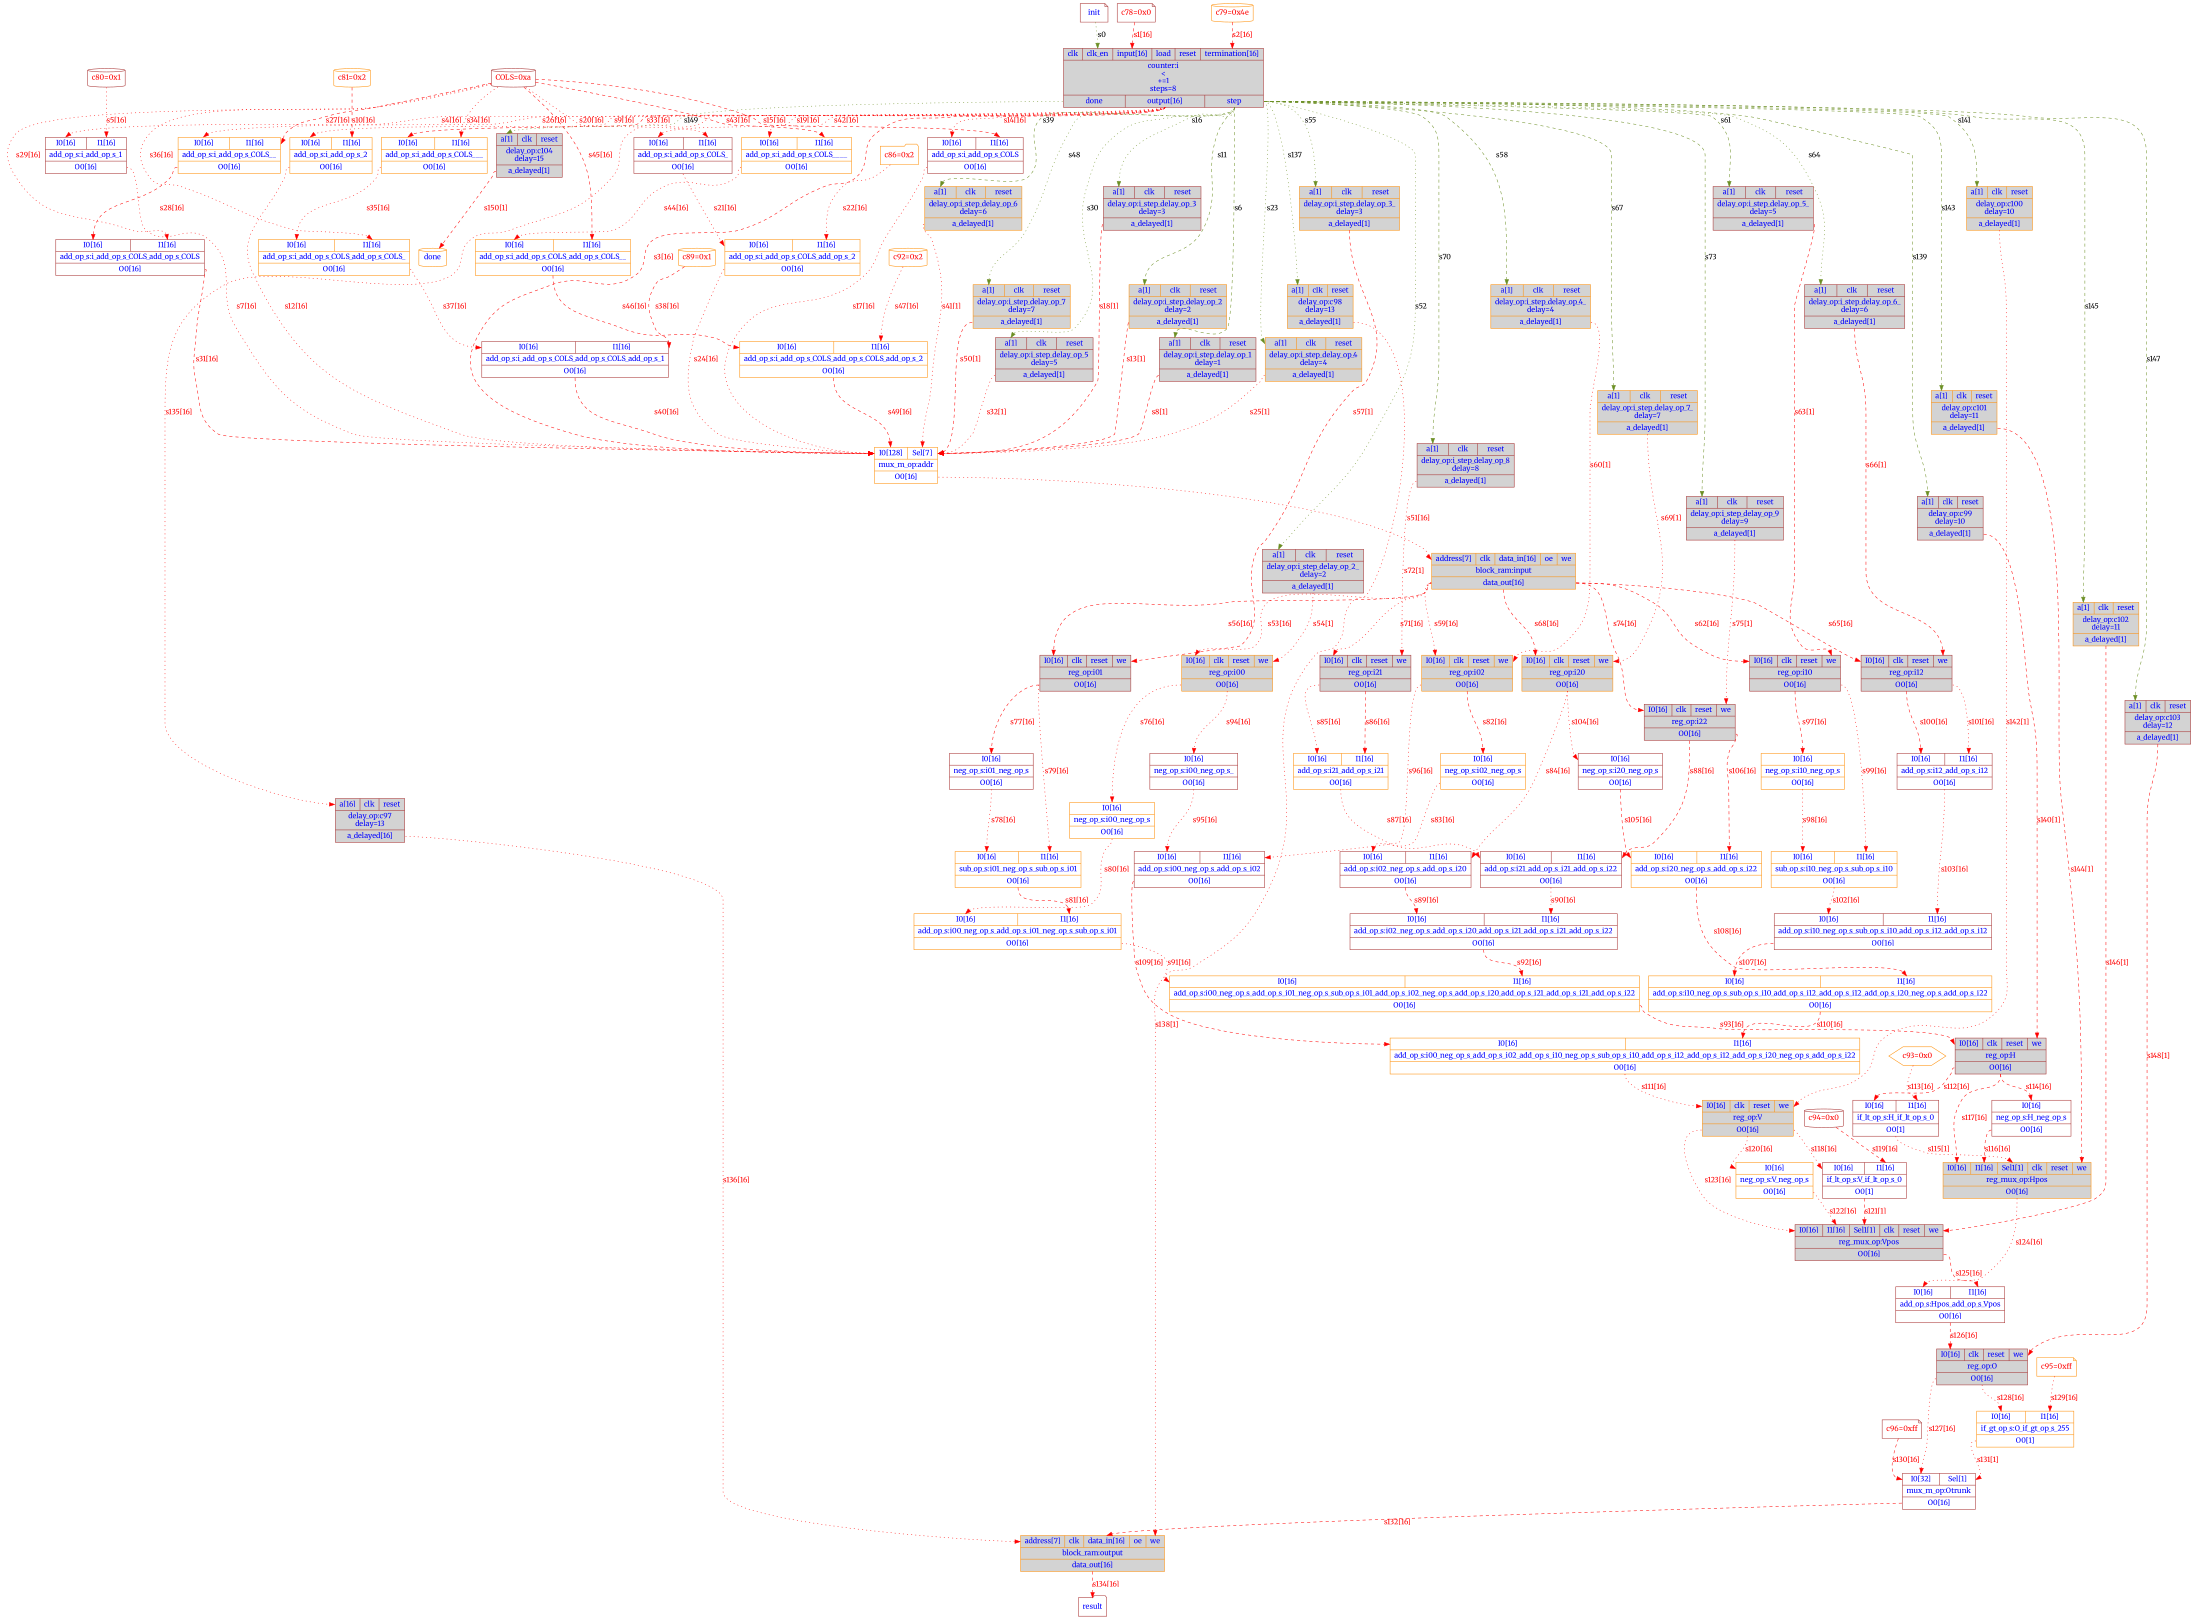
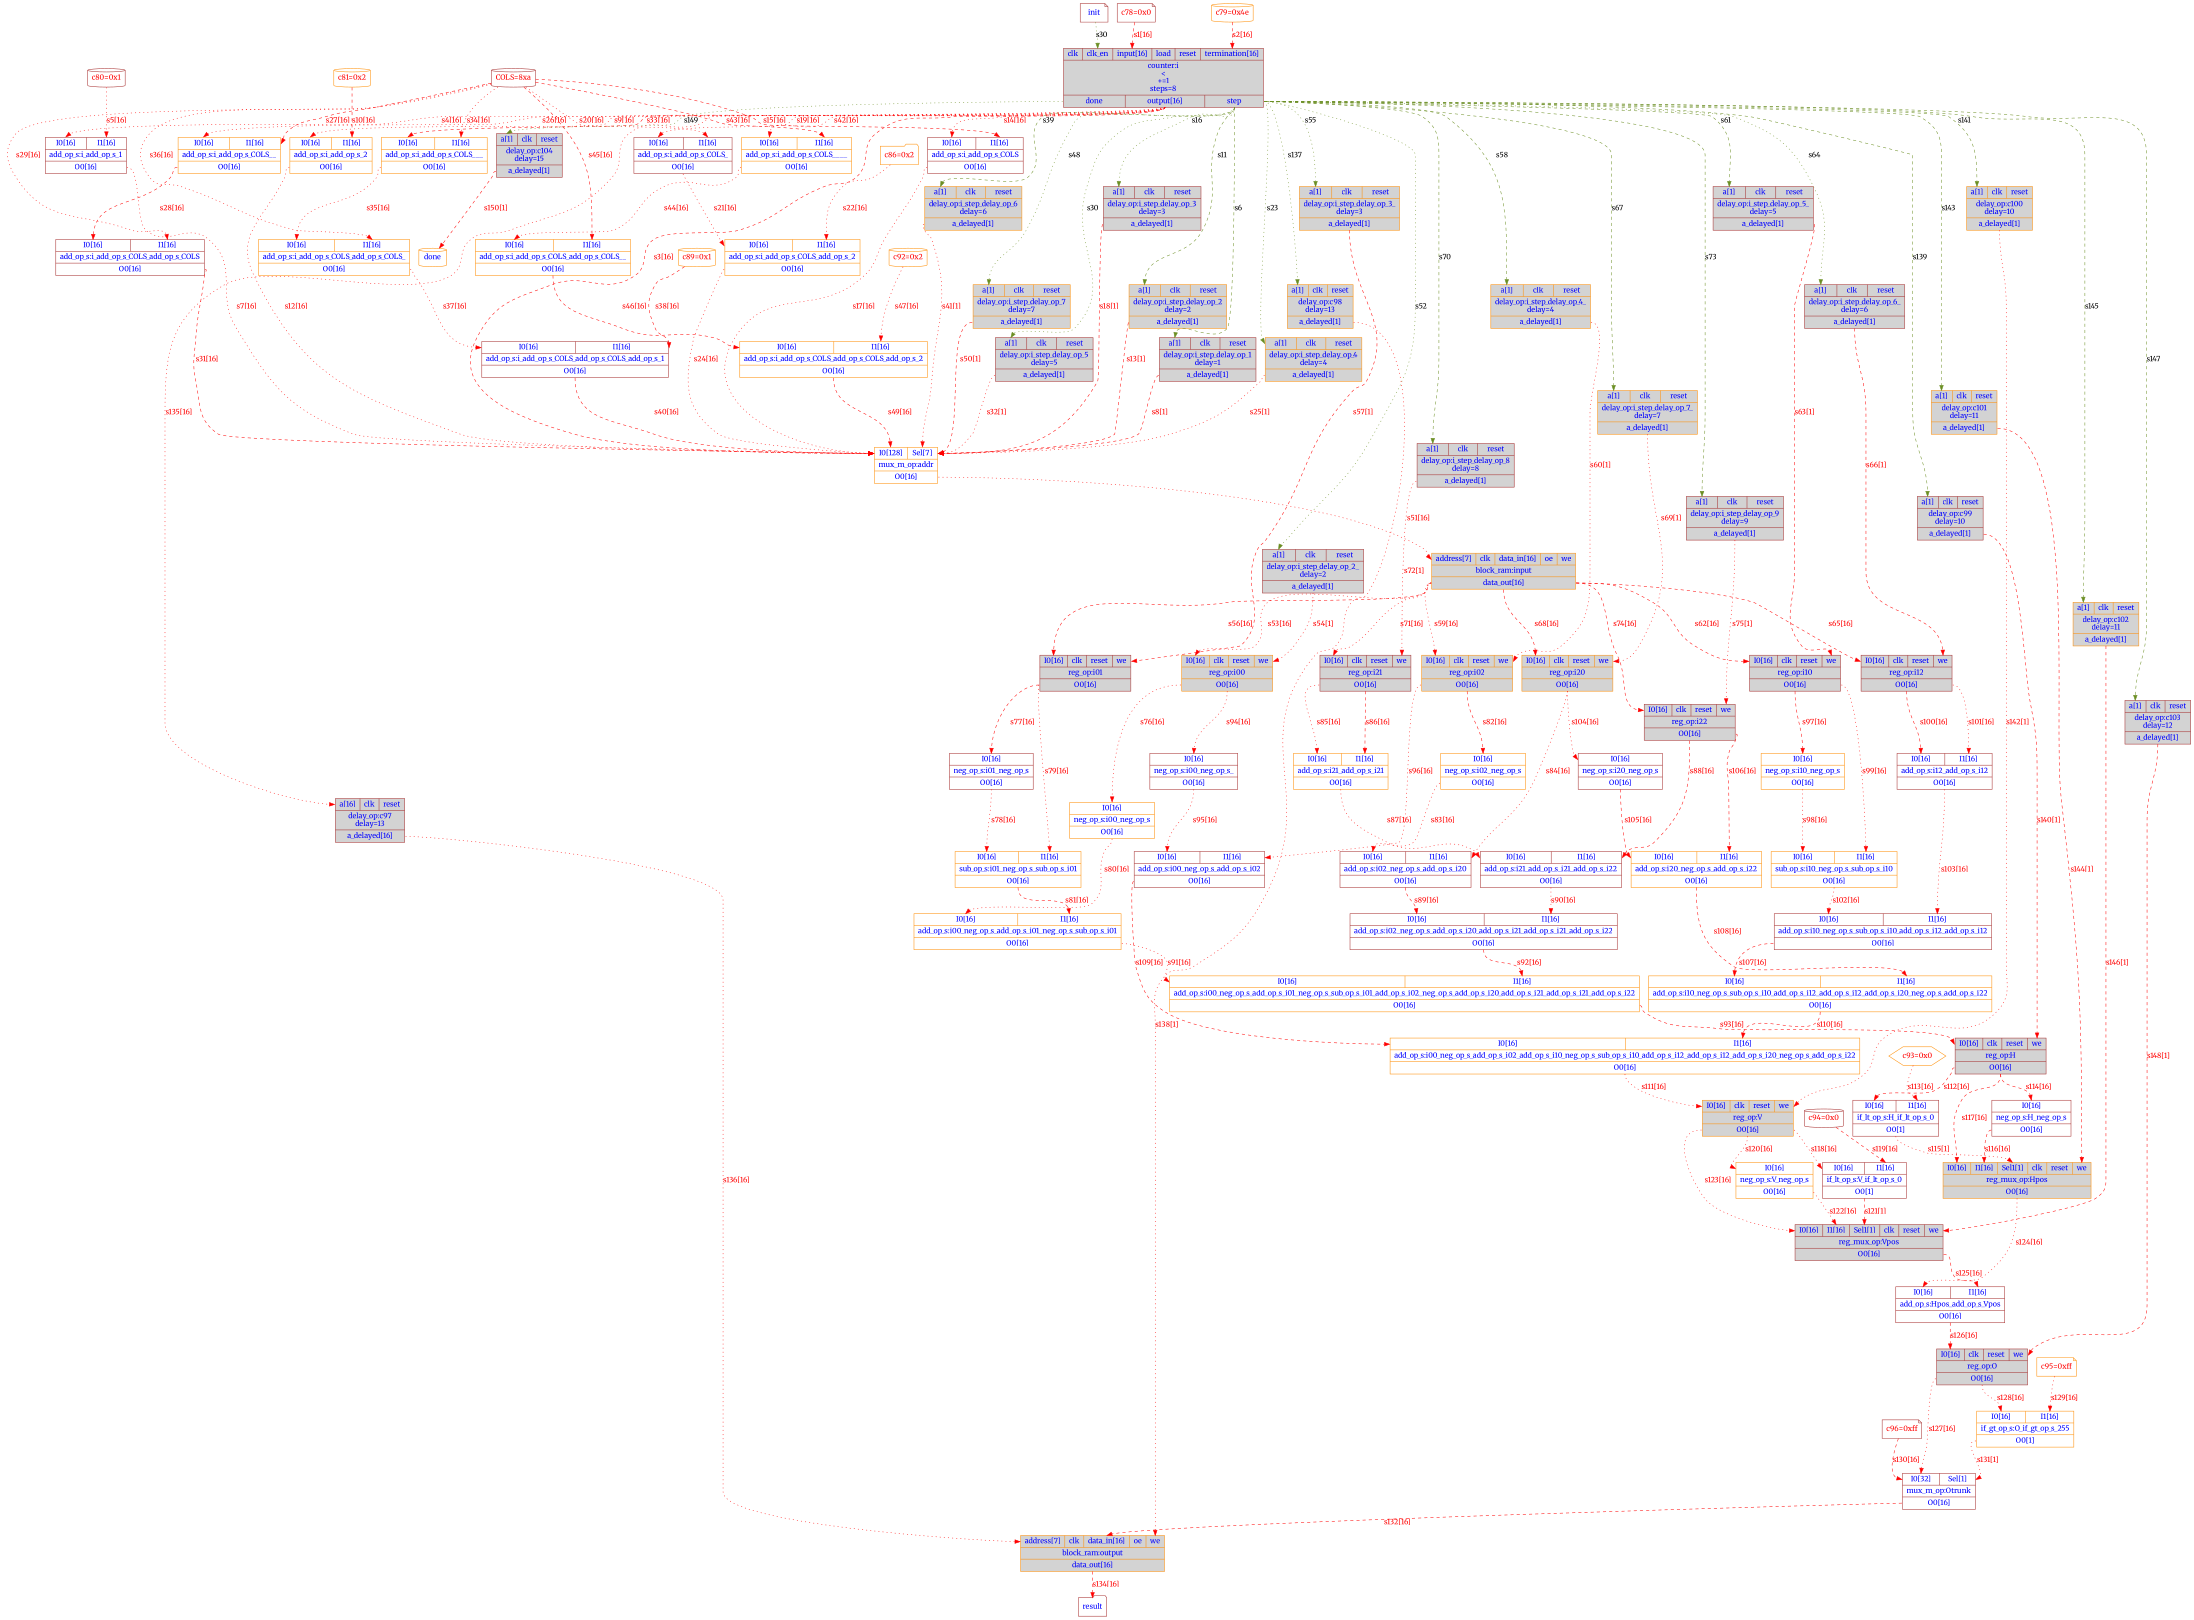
edge "init" -> "clk": label "s0" -> "s30"
node "COLS=0xa": label "COLS=0xa" -> "COLS=8xa"
